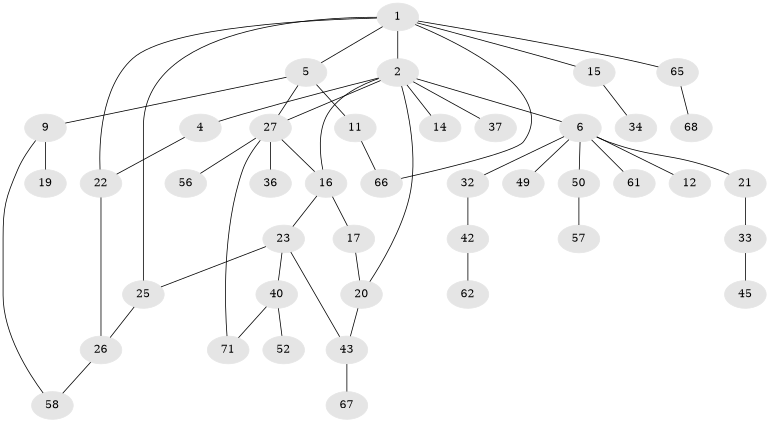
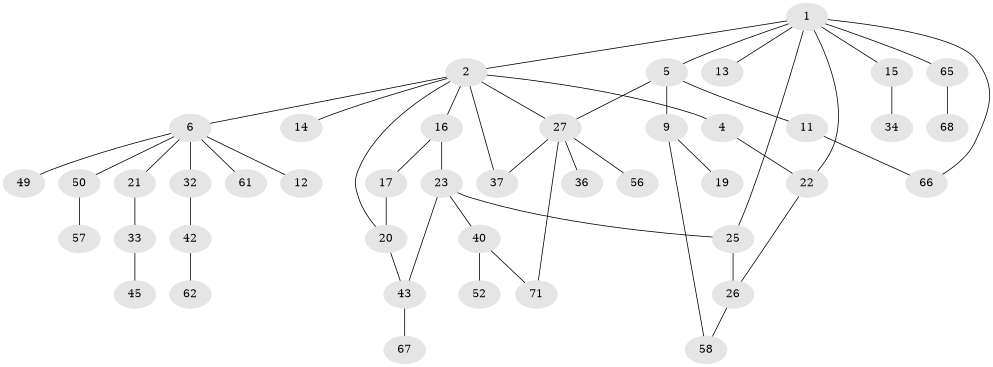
node "13": added
edge "27" -- "16": now "27" -- "37"
